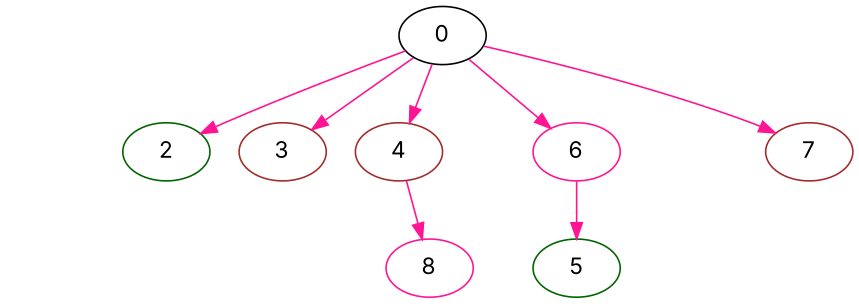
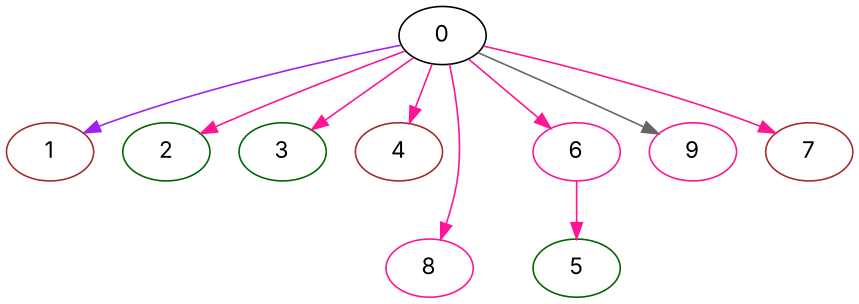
node "1": added
node "3": color brown -> darkgreen
node "9": added
edge "4" -> "8": now "0" -> "8"
